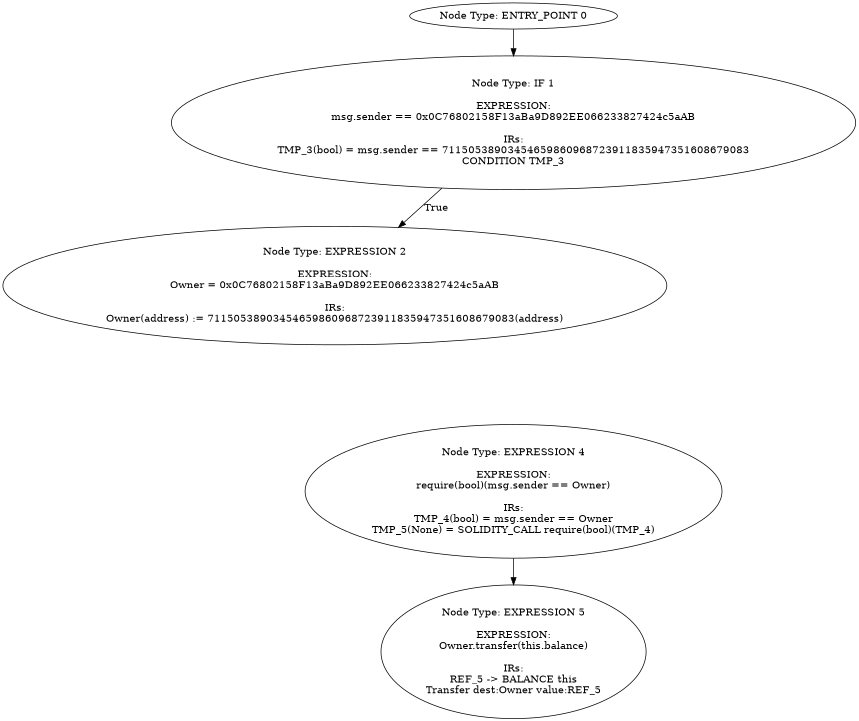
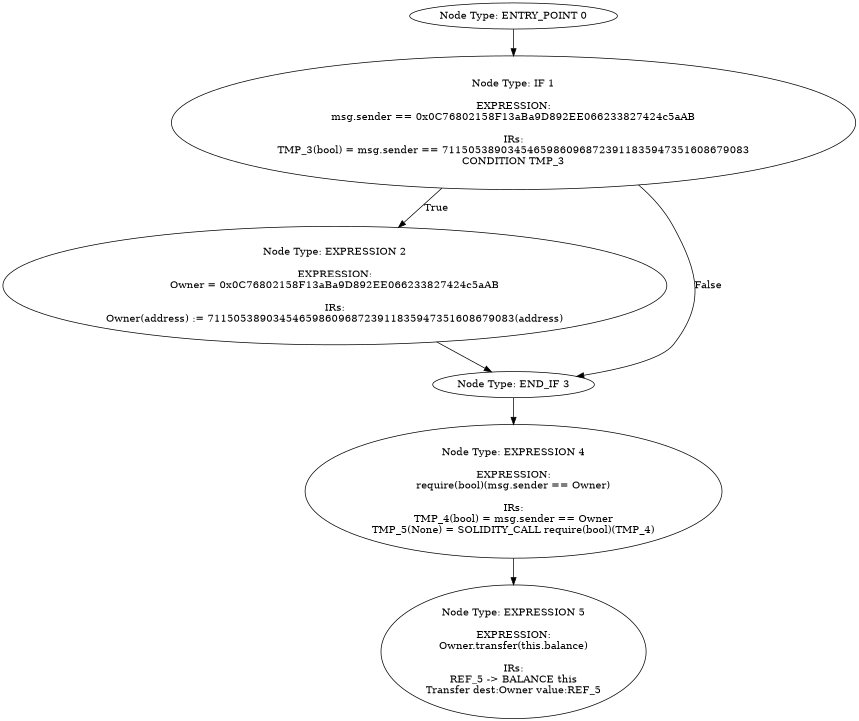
node "Node Type: END_IF 3": added
